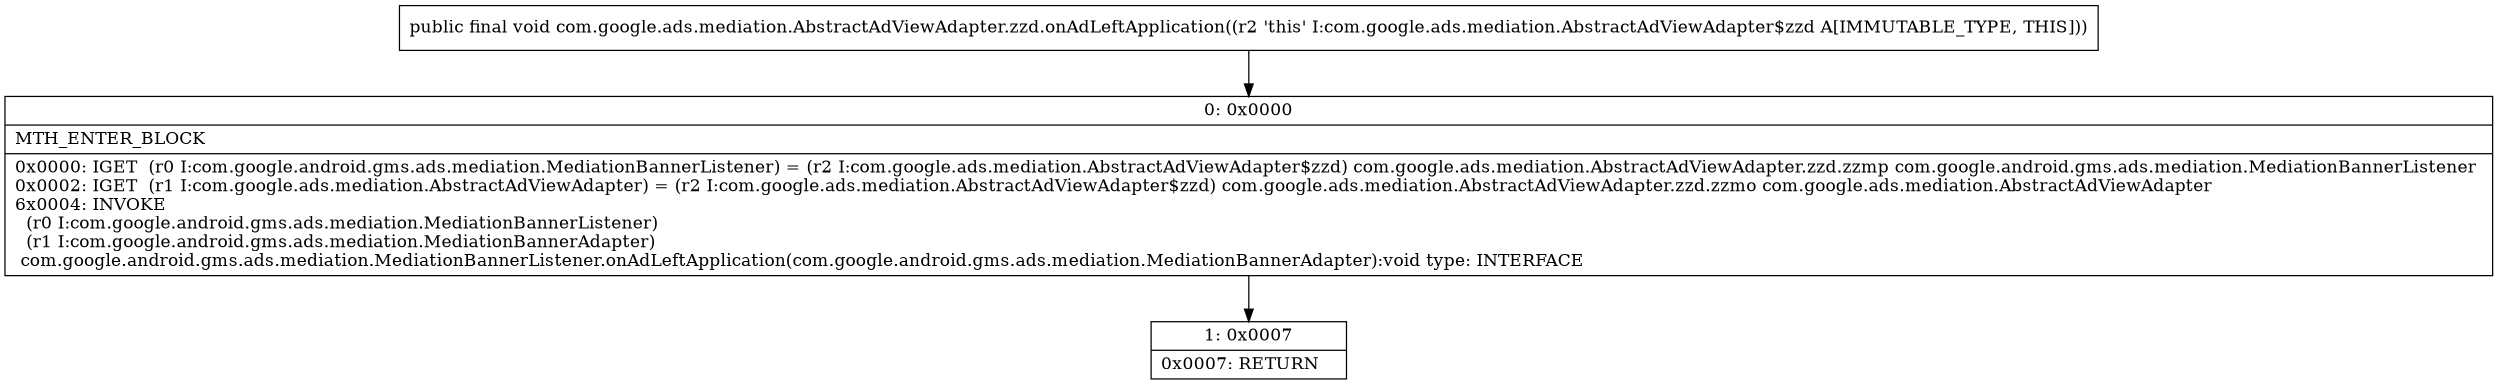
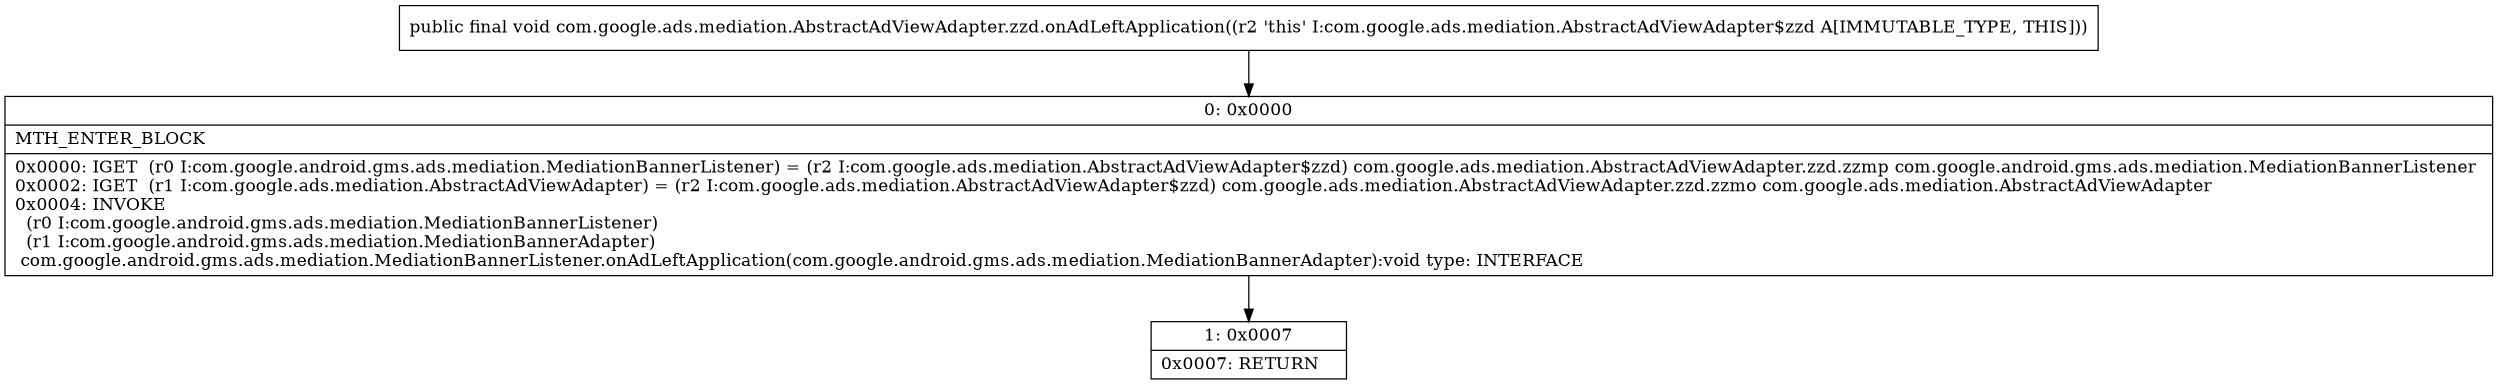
node "0: 0x0000": text "6x0004: INVOKE" -> "0x0004: INVOKE"
